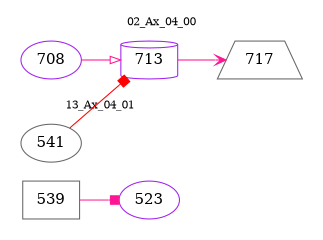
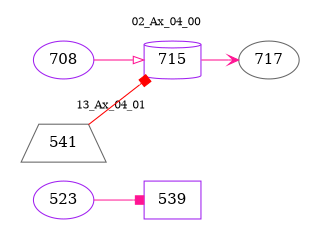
node "713": label "713" -> "715"
node "717": shape trapezium -> ellipse
node "541": shape ellipse -> trapezium
node "539": color gray40 -> purple
edge "539" -> "523": reversed
